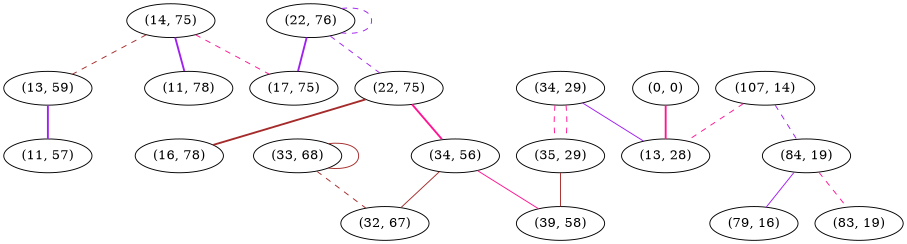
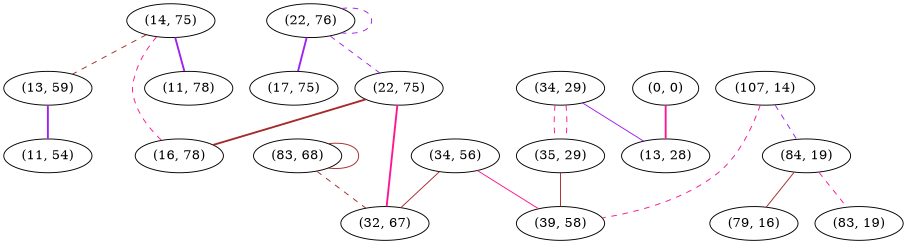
edge "(14, 75)" -- "(17, 75)": now "(14, 75)" -- "(16, 78)"
edge "(22, 75)" -- "(34, 56)": now "(22, 75)" -- "(32, 67)"
edge "(107, 14)" -- "(13, 28)": now "(107, 14)" -- "(39, 58)"
node "(11, 57)": label "(11, 57)" -> "(11, 54)"
node "(33, 68)": label "(33, 68)" -> "(83, 68)"
edge "(84, 19)" -- "(79, 16)": color purple -> brown
